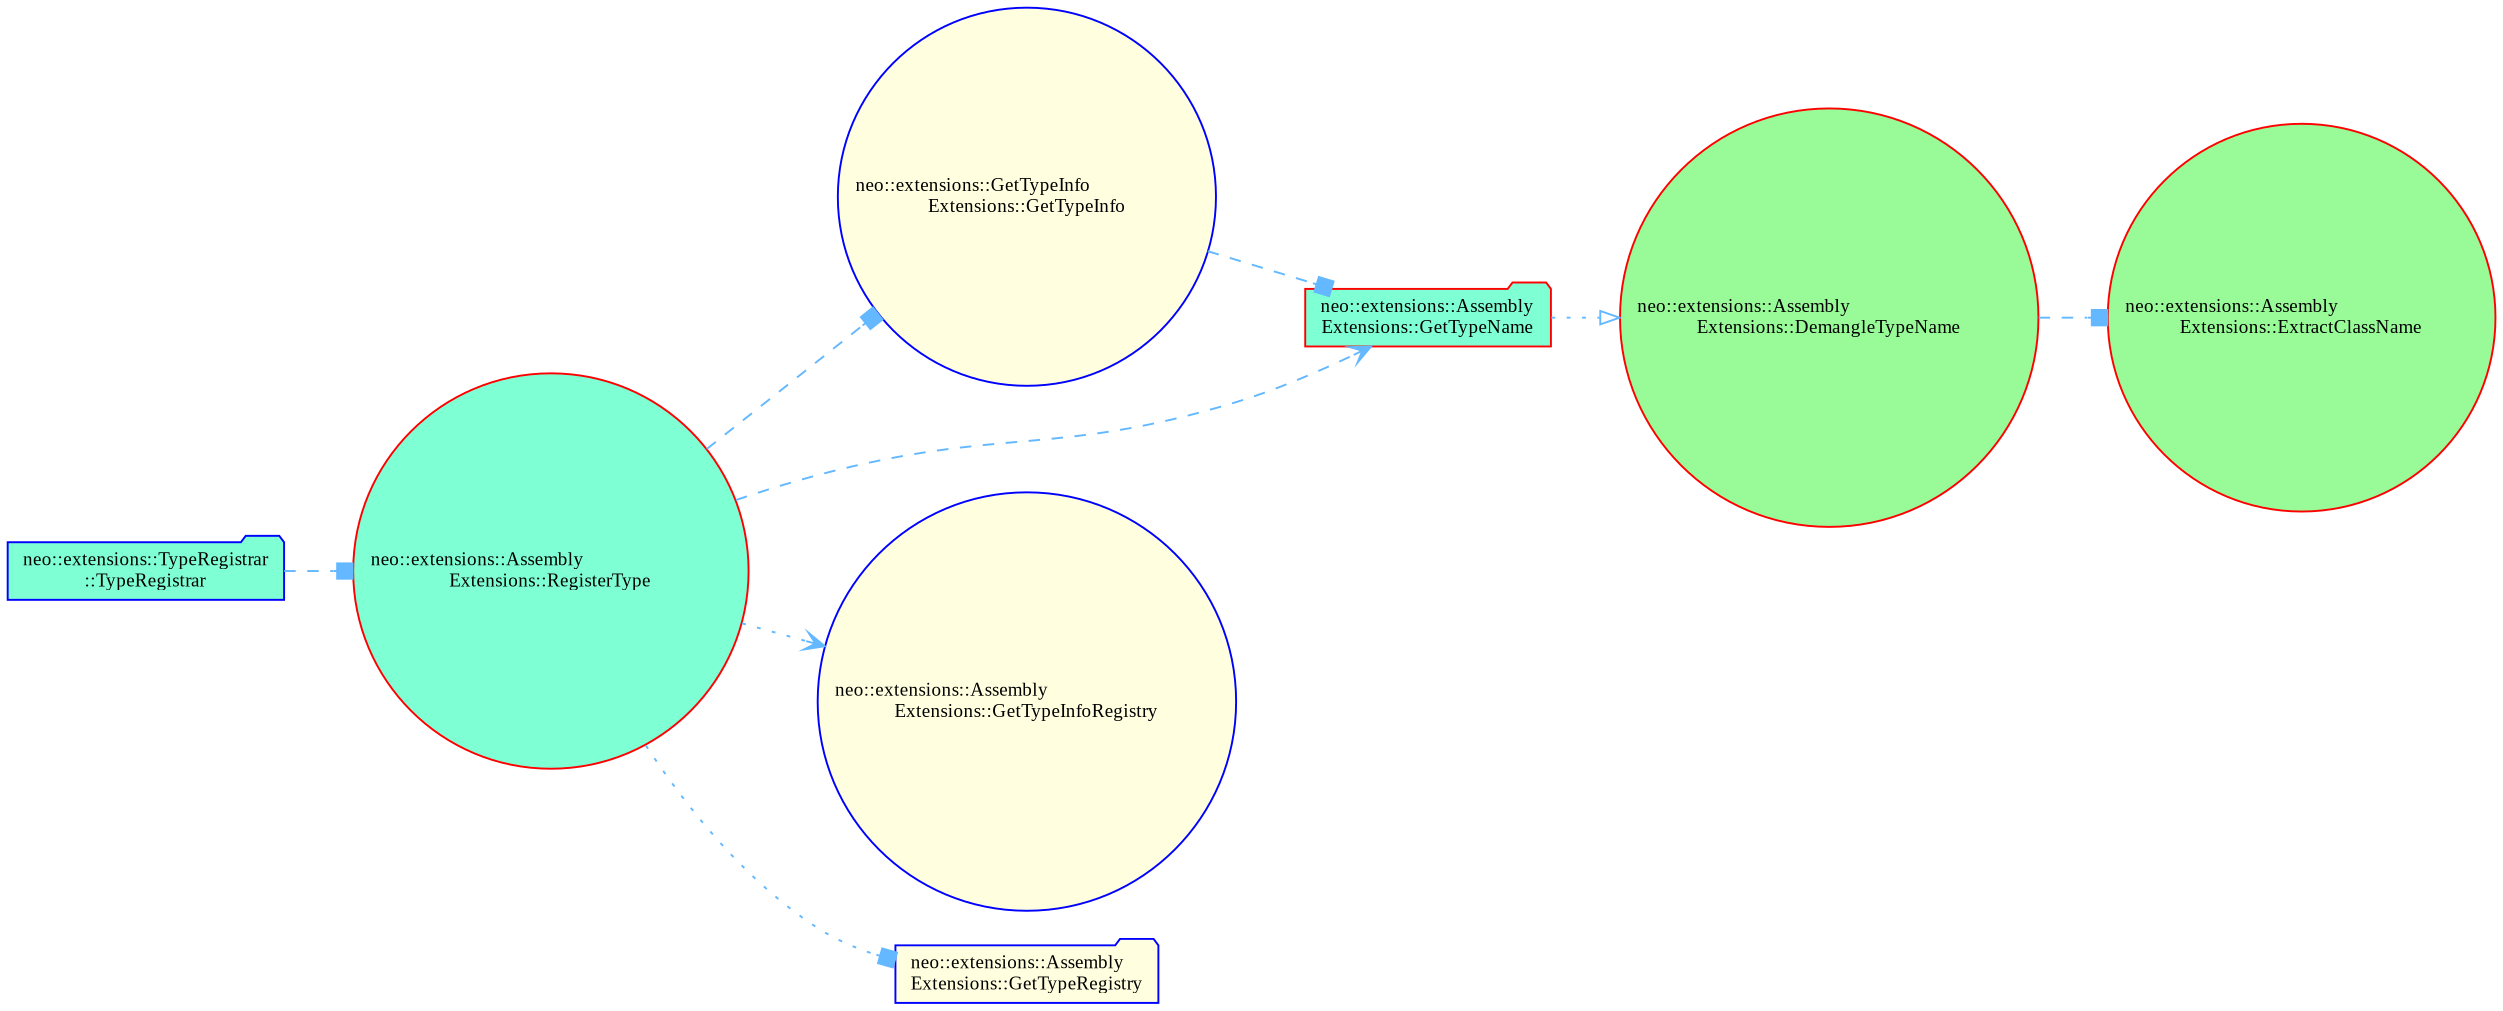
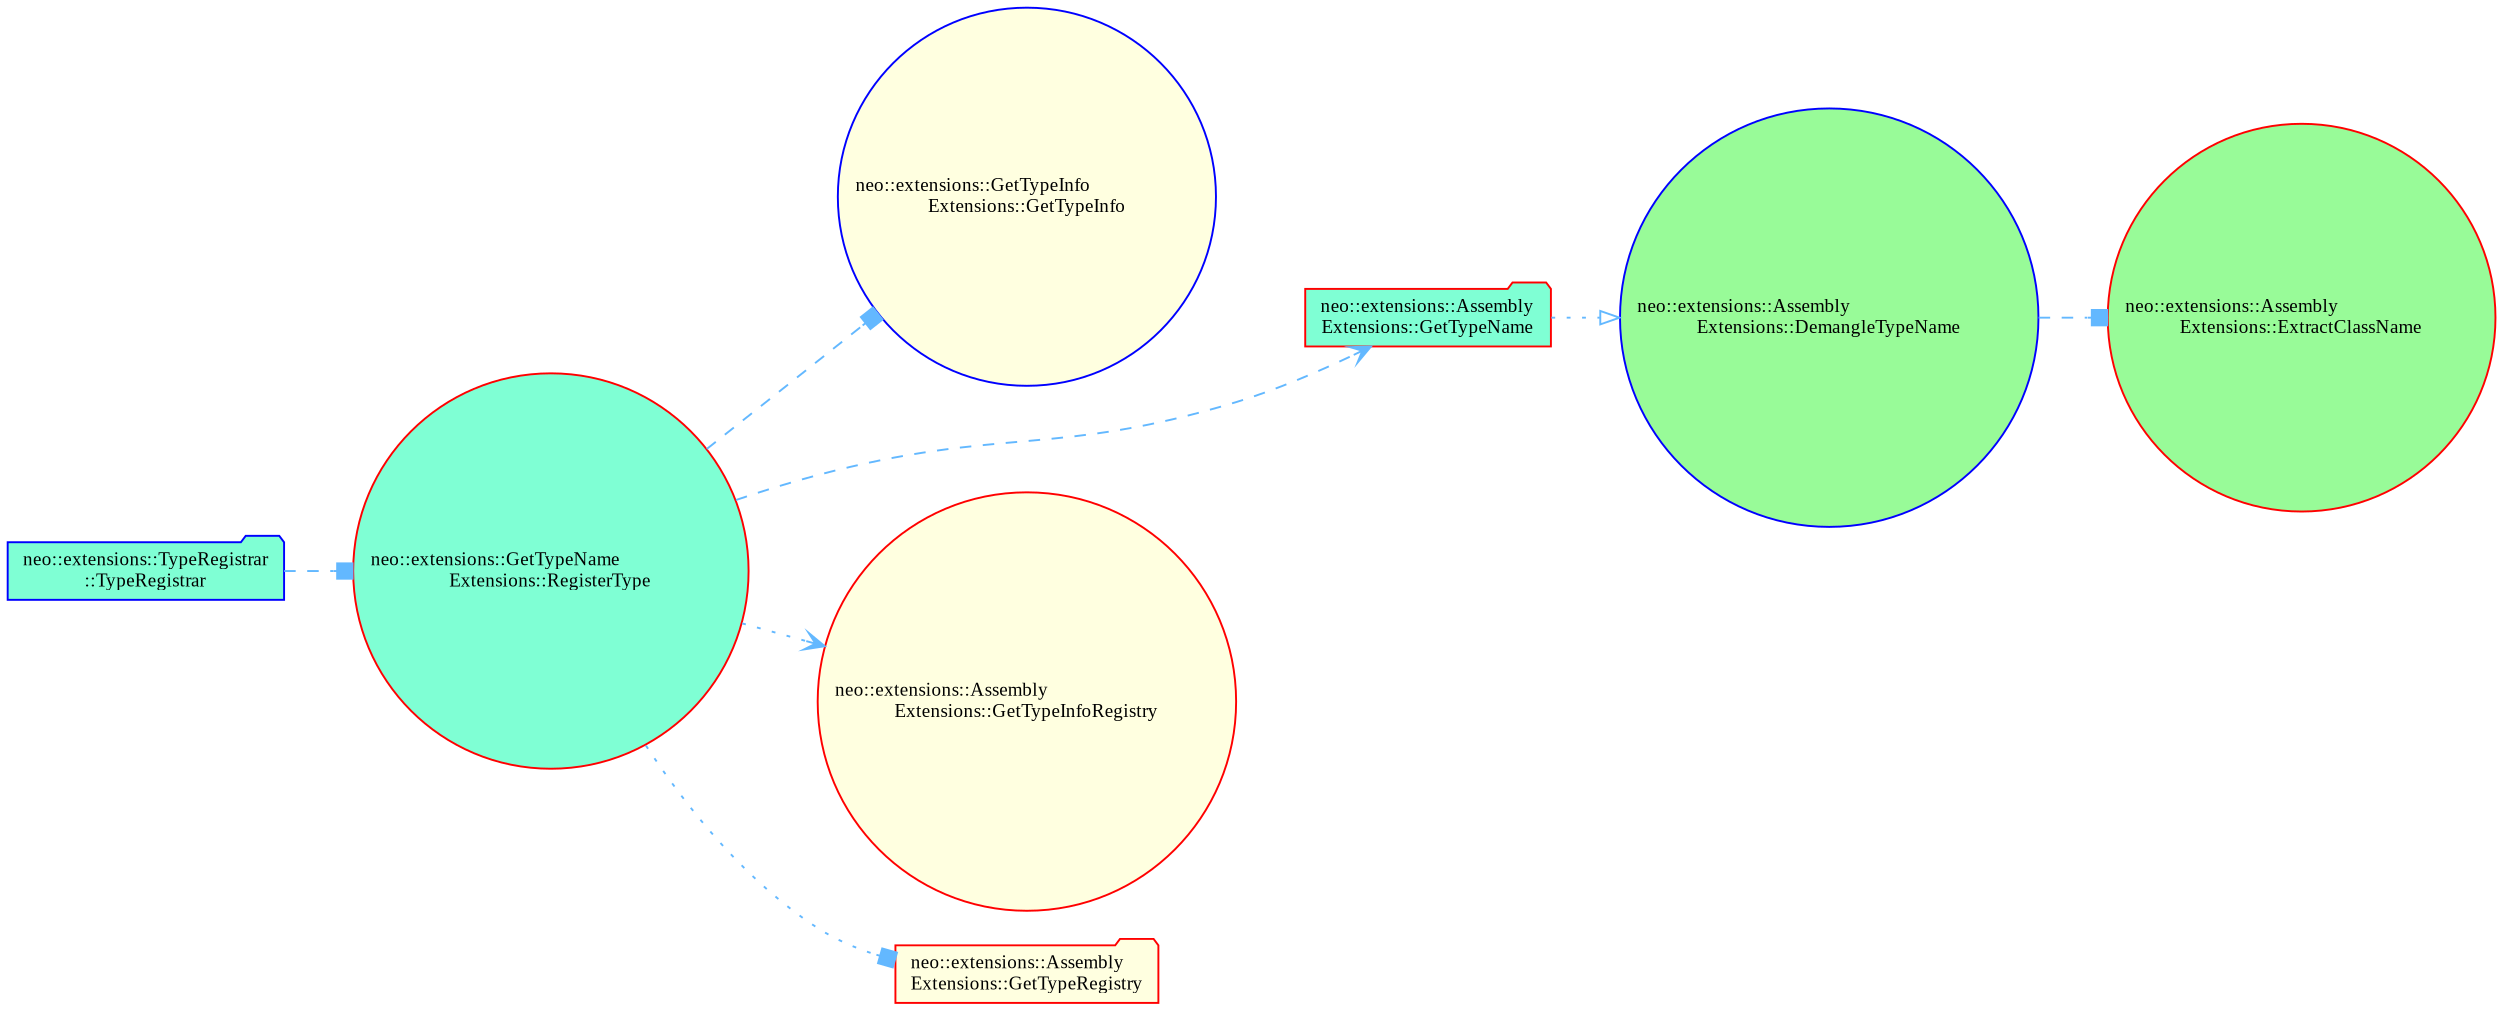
edge "neo::extensions::GetTypeInfo Extensions::GetTypeInfo" -> "neo::extensions::Assembly Extensions::GetTypeName": removed
node "neo::extensions::Assembly Extensions::DemangleTypeName": color red -> blue
node "neo::extensions::Assembly Extensions::RegisterType": label "neo::extensions::Assembly Extensions::RegisterType" -> "neo::extensions::GetTypeName Extensions::RegisterType"
node "neo::extensions::Assembly Extensions::GetTypeInfoRegistry": color blue -> red
node "neo::extensions::Assembly Extensions::GetTypeRegistry": color blue -> red
